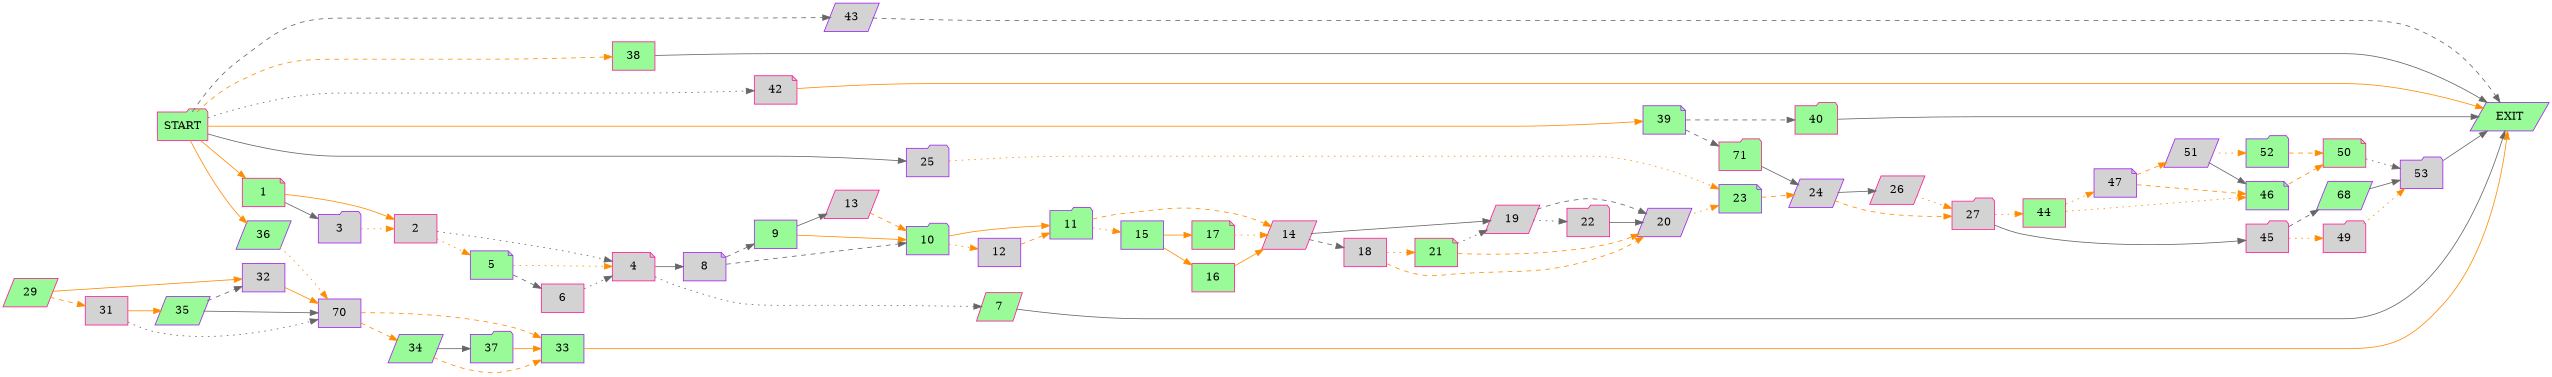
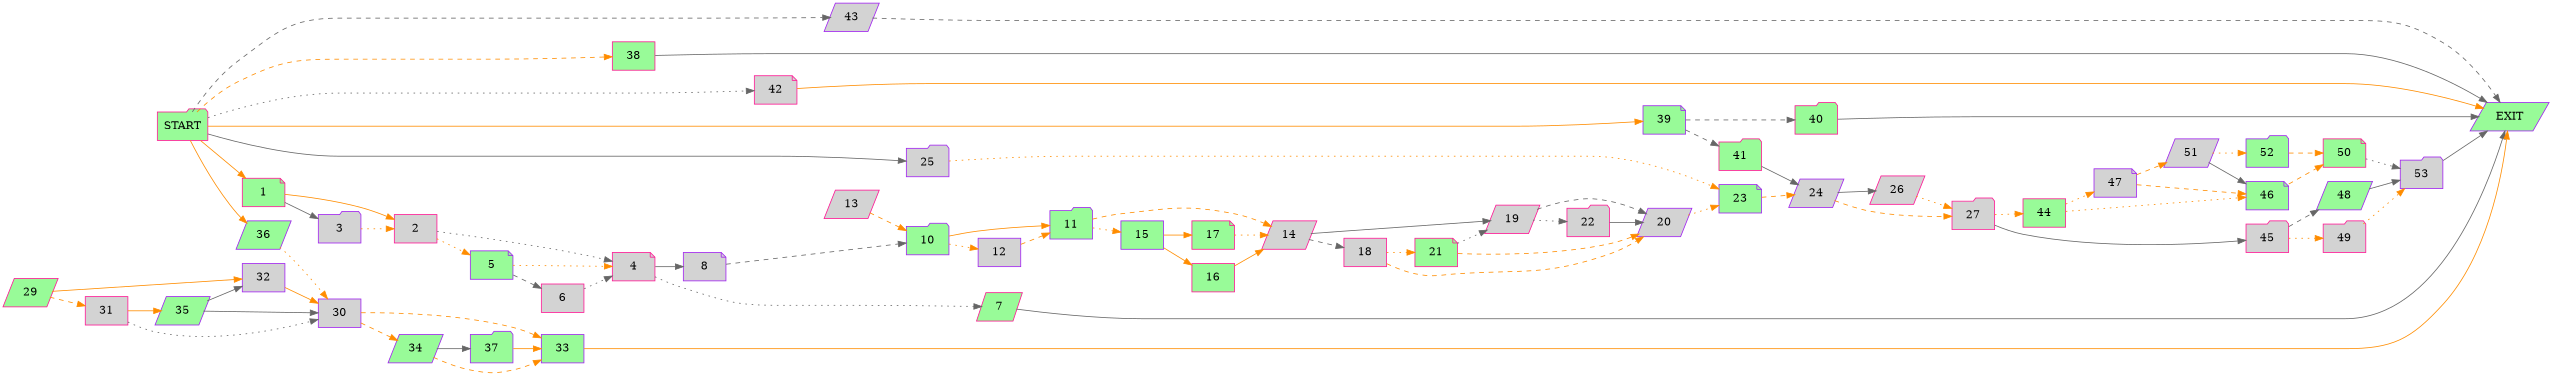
node "71": label "71" -> "41"
node "68": label "68" -> "48"
node "9": removed
edge "35" -> "32": style dashed -> solid
node "70": label "70" -> "30"
